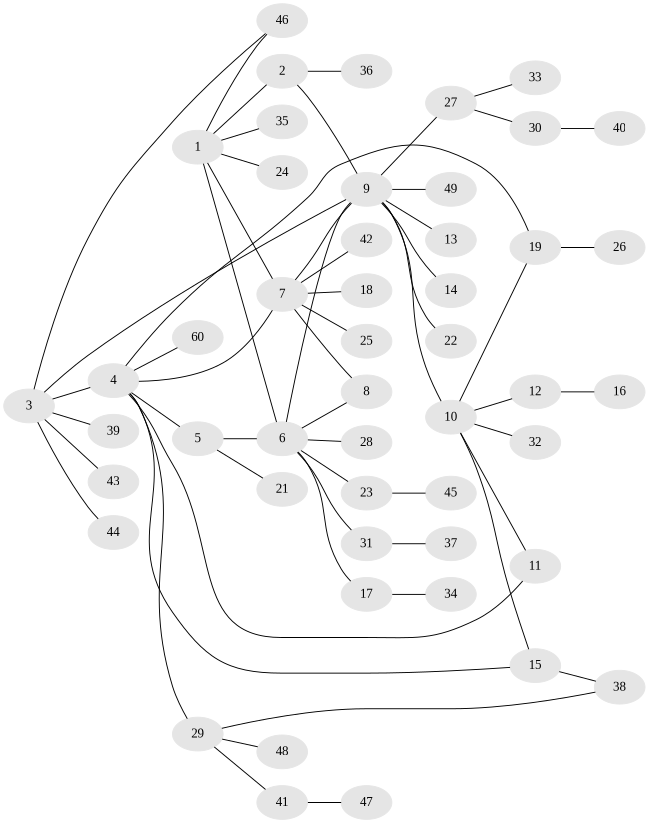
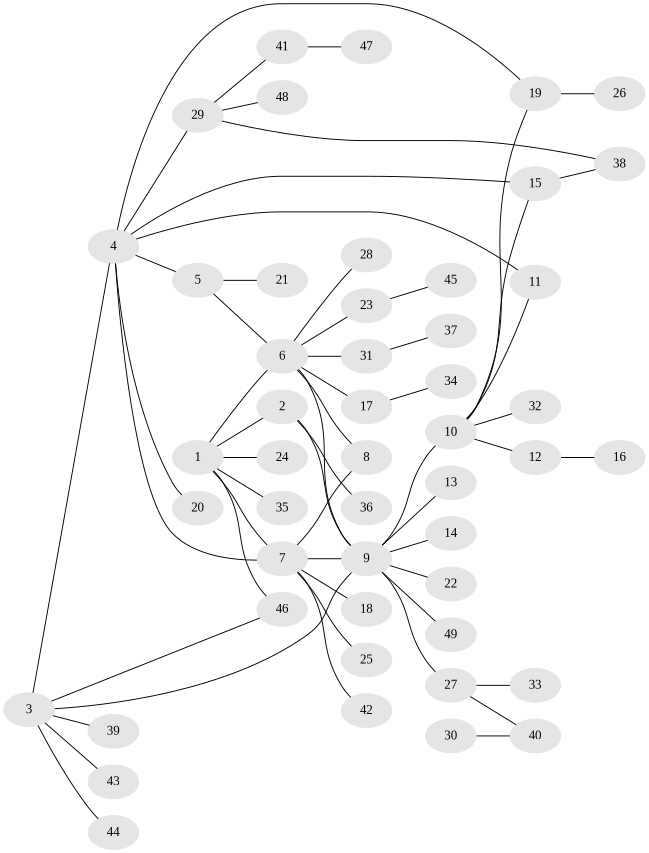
edge "27" -- "30": now "27" -- "40"
node "60": label "60" -> "20"
